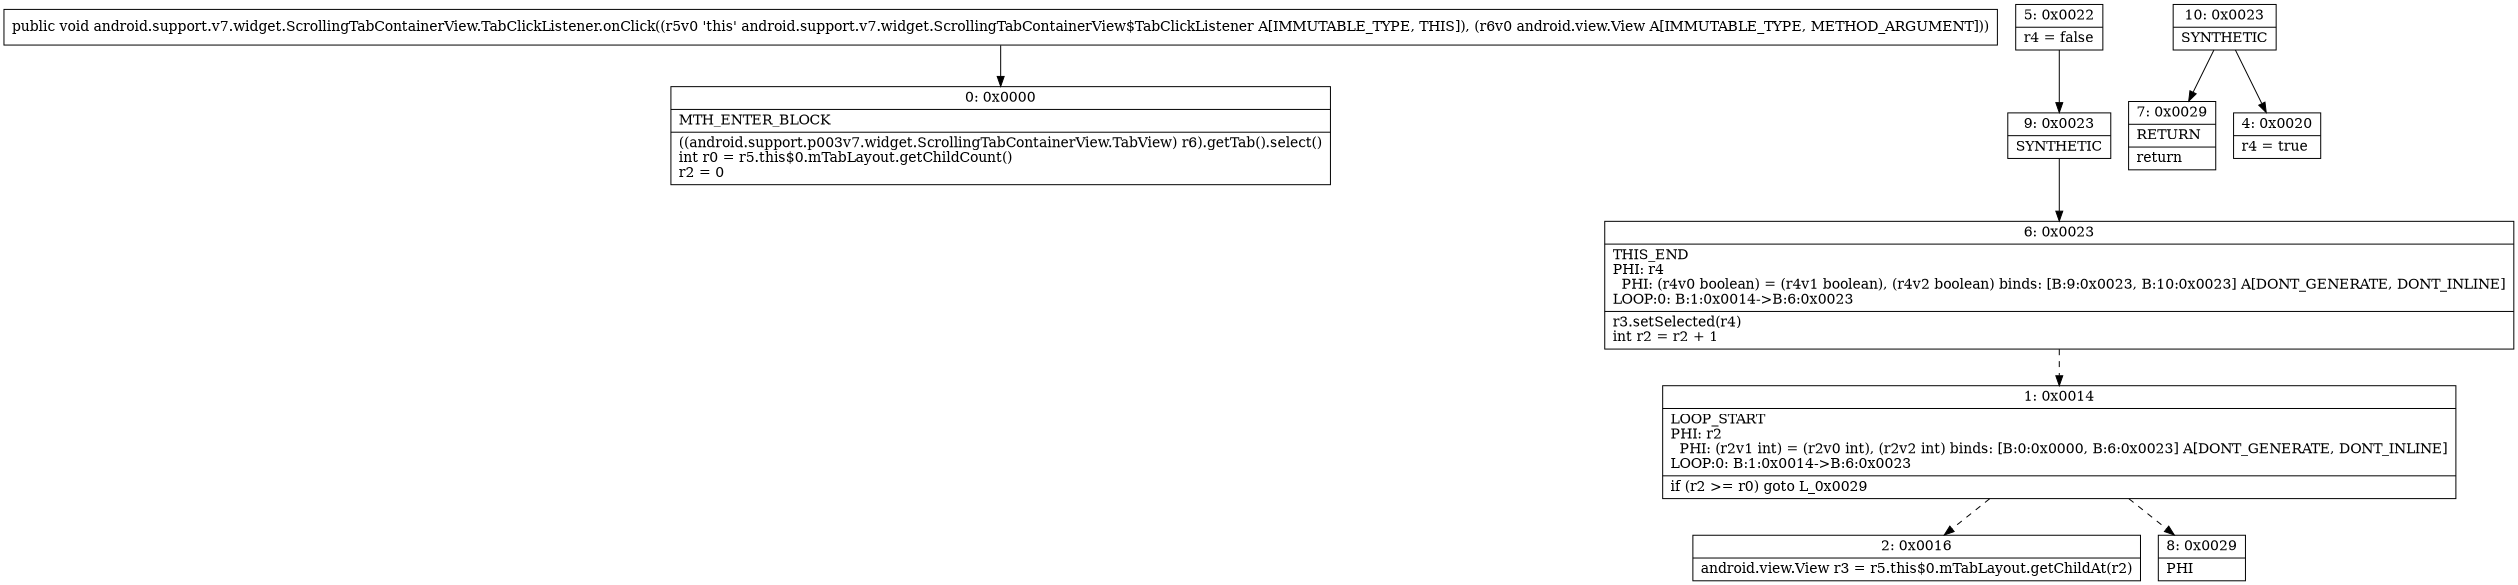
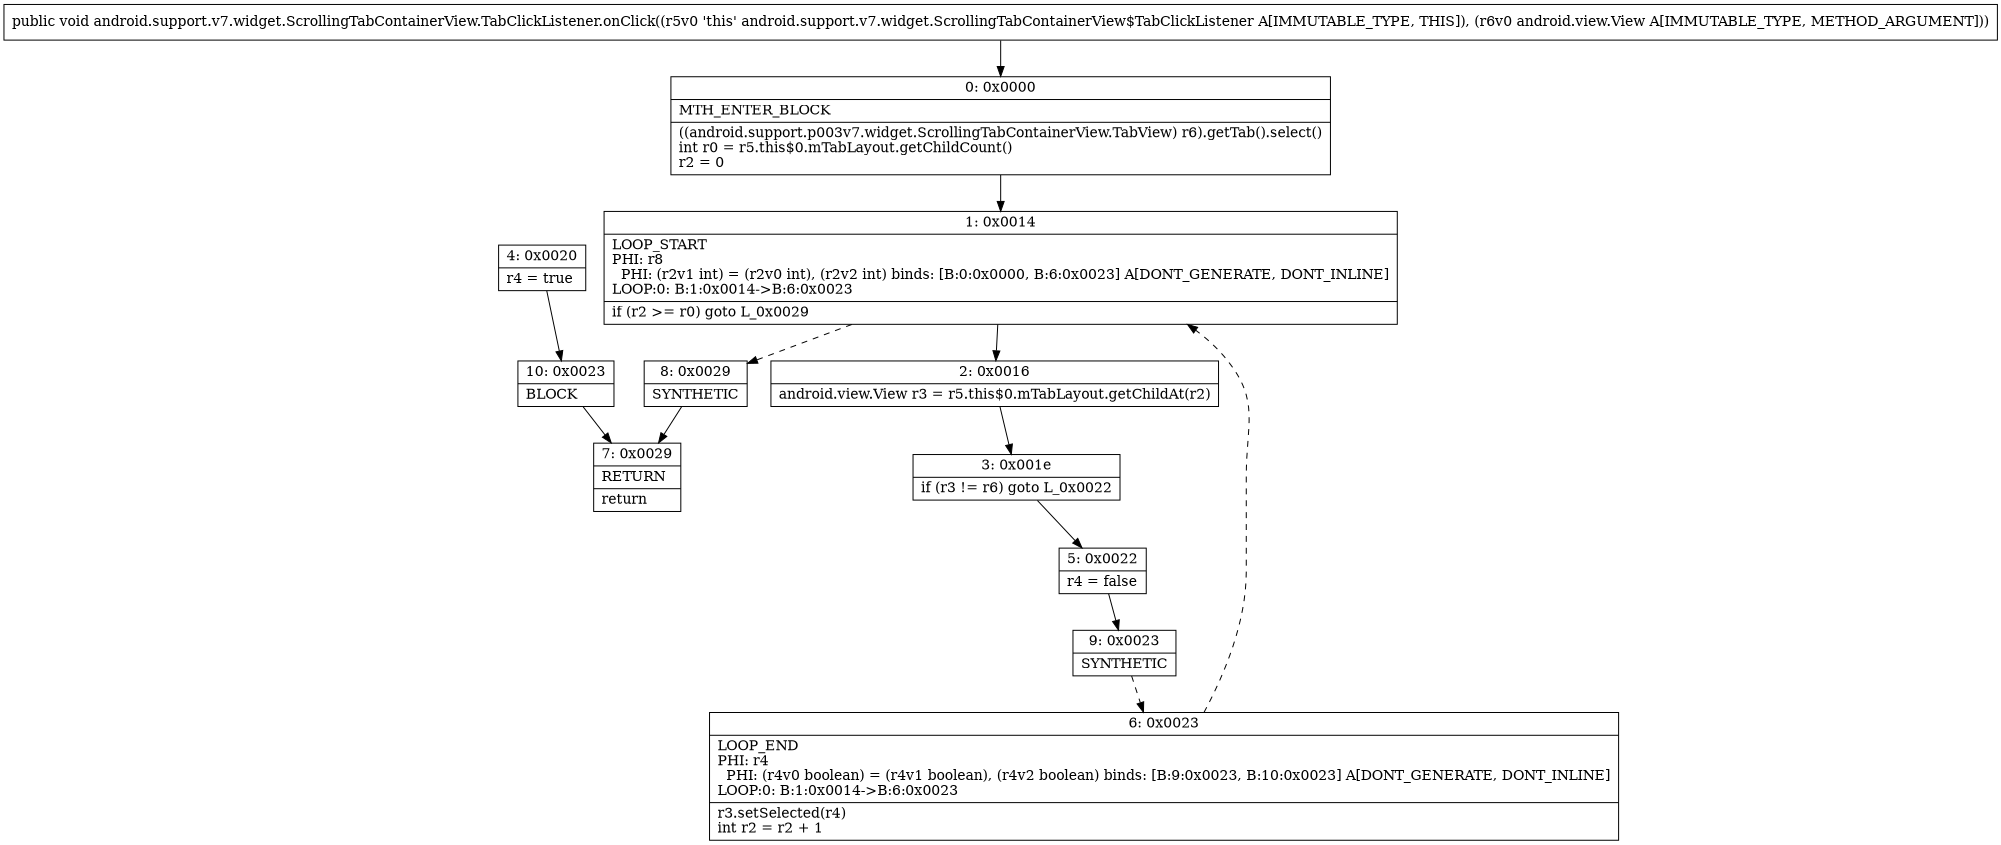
node "10: 0x0023": text "SYNTHETIC" -> "BLOCK"
edge "10: 0x0023" -> "4: 0x0020": reversed
edge "9: 0x0023" -> "6: 0x0023": style solid -> dashed
edge "0: 0x0000" -> "1: 0x0014": added
node "6: 0x0023": text "THIS_END" -> "LOOP_END"
edge "8: 0x0029" -> "7: 0x0029": added
node "1: 0x0014": text "PHI: r2" -> "PHI: r8"
node "3: 0x001e": added
edge "1: 0x0014" -> "2: 0x0016": style dashed -> solid
node "8: 0x0029": text "PHI" -> "SYNTHETIC"
